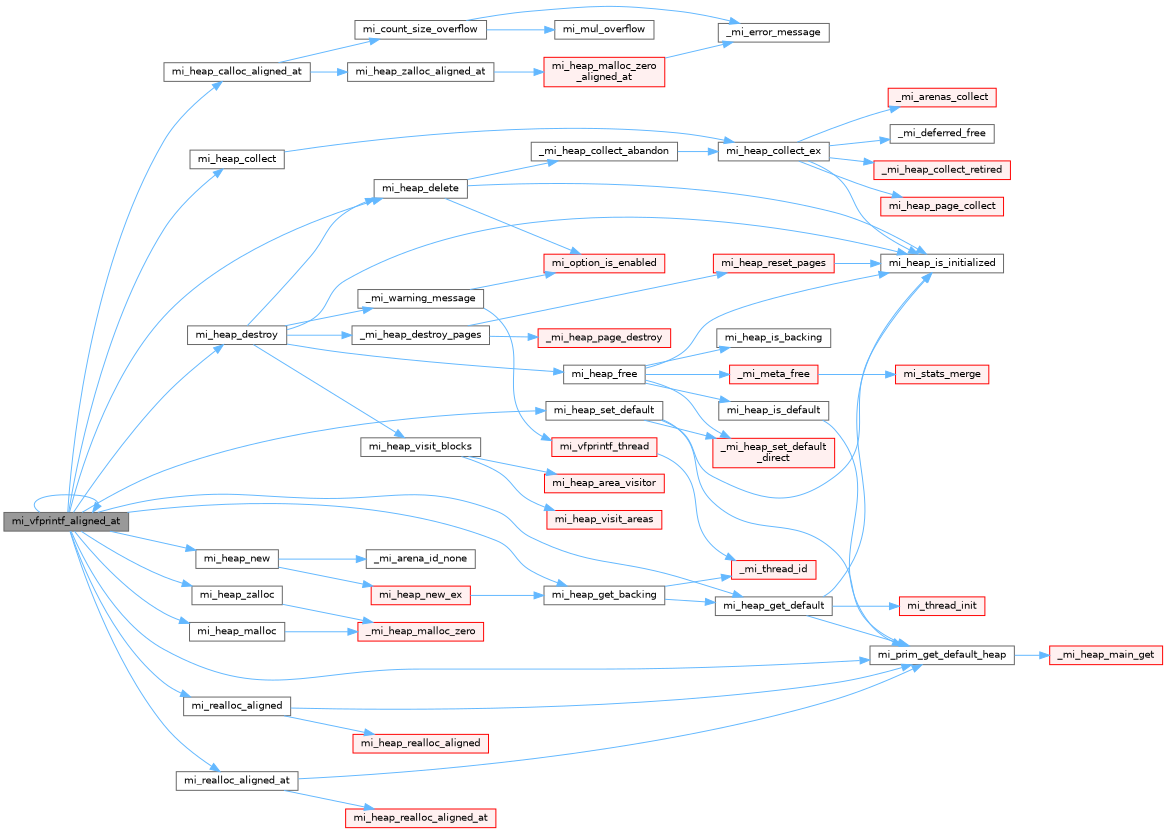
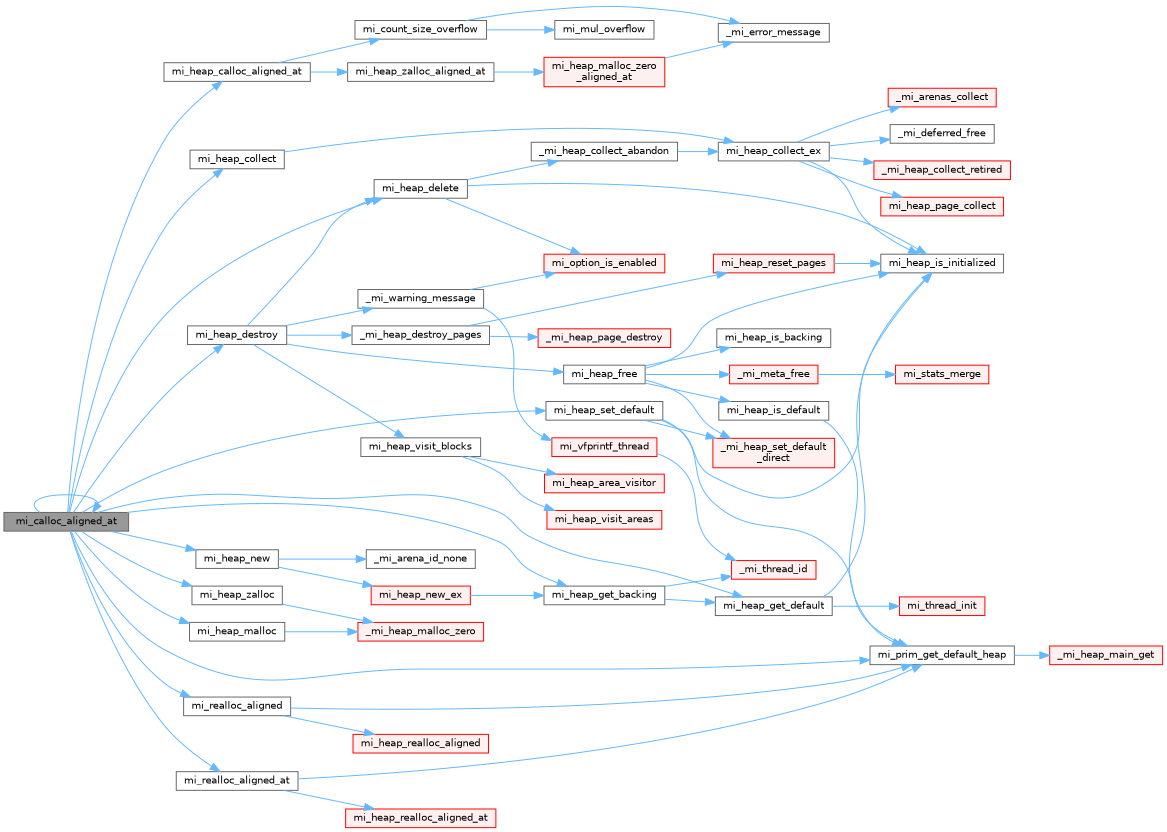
edge "mi_heap_destroy" -> "mi_heap_is_initialized": removed
node "mi_vfprintf_aligned_at": label "mi_vfprintf_aligned_at" -> "mi_calloc_aligned_at"
edge "mi_heap_get_default" -> "mi_prim_get_default_heap": removed
